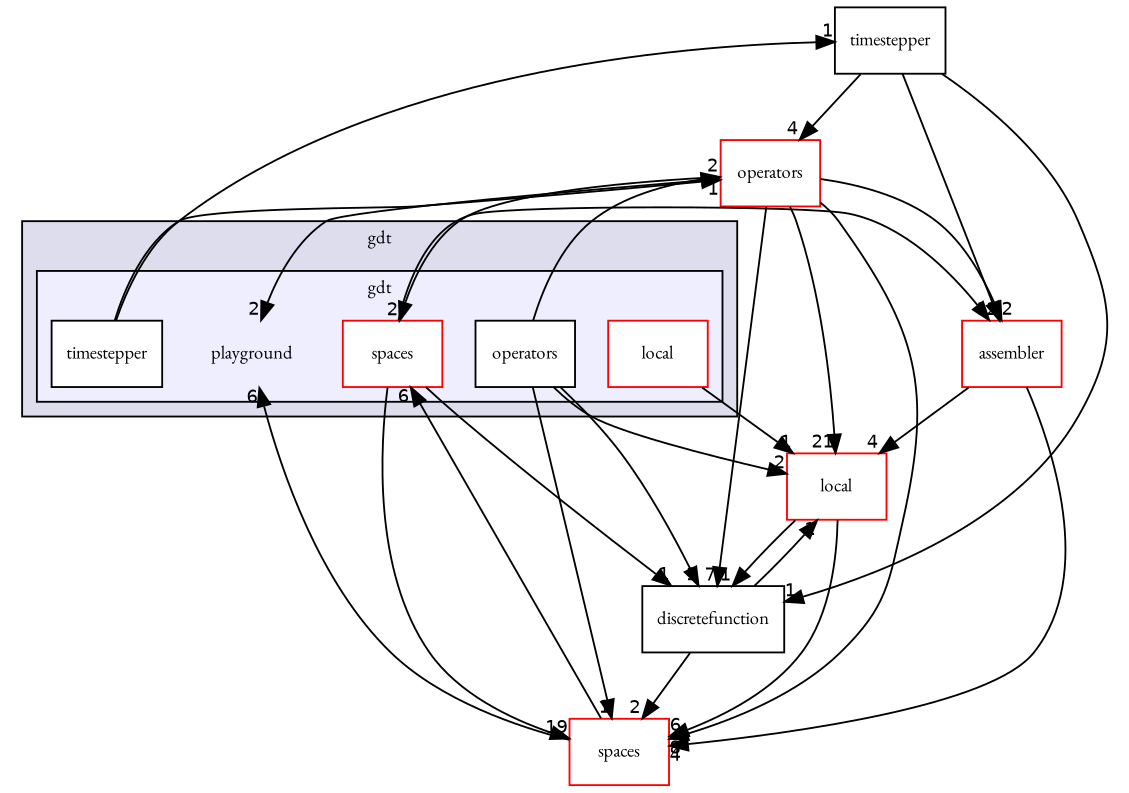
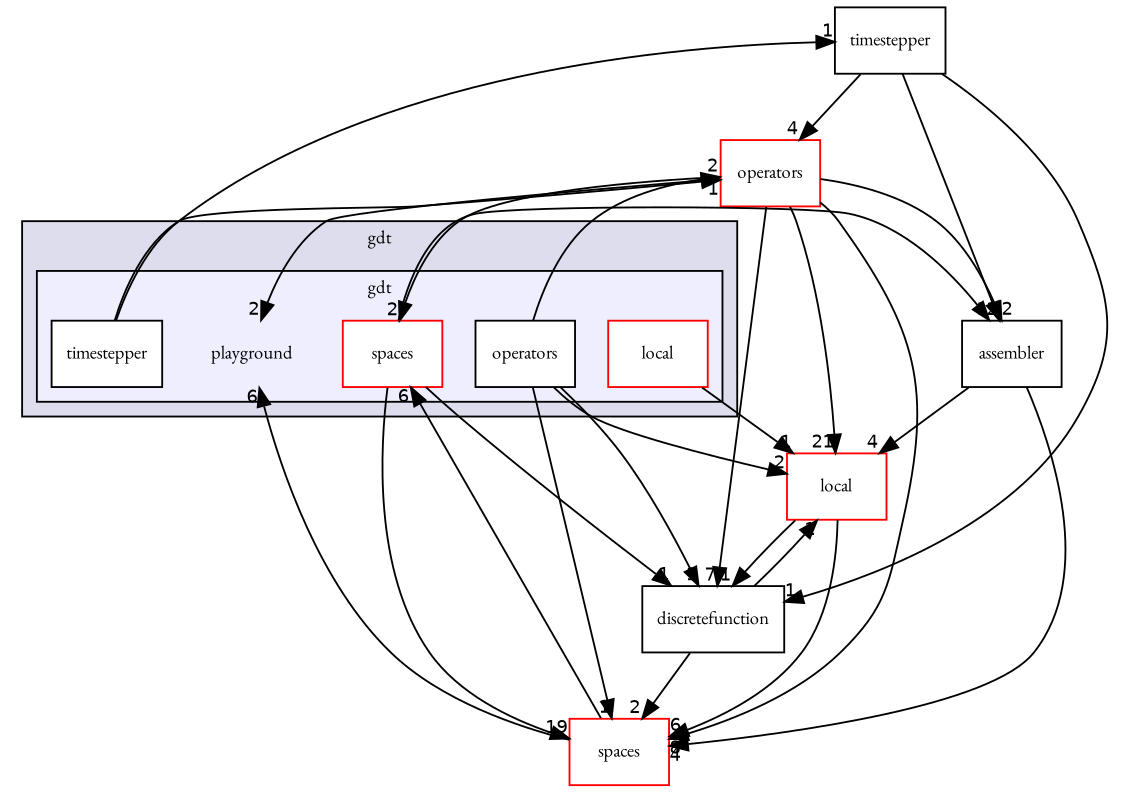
node "assembler": color red -> black
